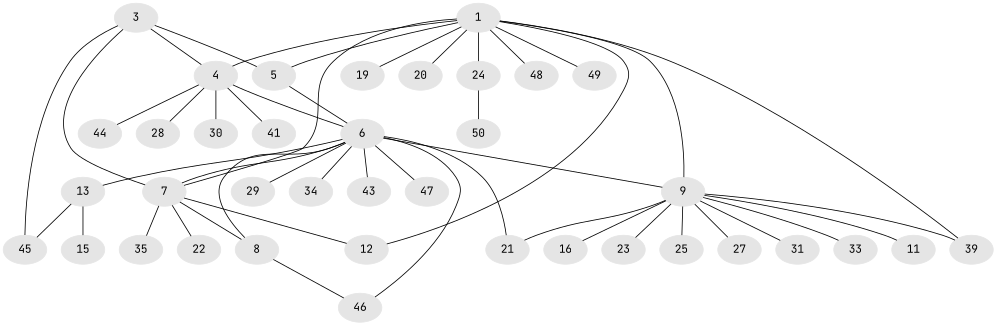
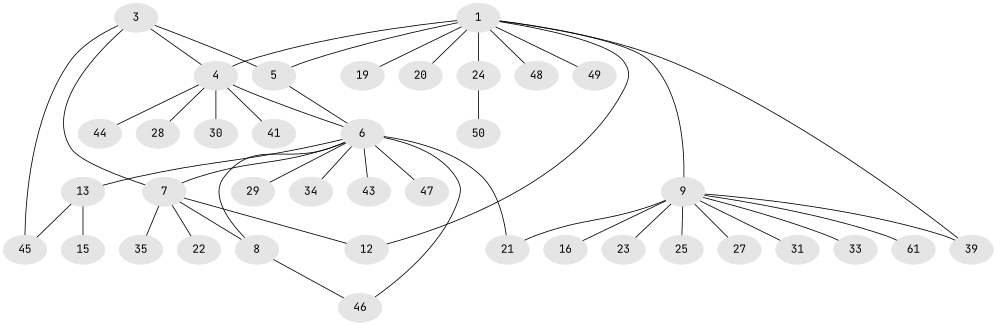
edge "1" -- "7": removed
edge "6" -- "9": removed
node "11": label "11" -> "61"
